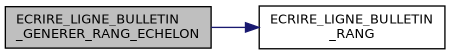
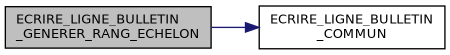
node "ECRIRE_LIGNE_BULLETIN _RANG": label "ECRIRE_LIGNE_BULLETIN _RANG" -> "ECRIRE_LIGNE_BULLETIN _COMMUN"
